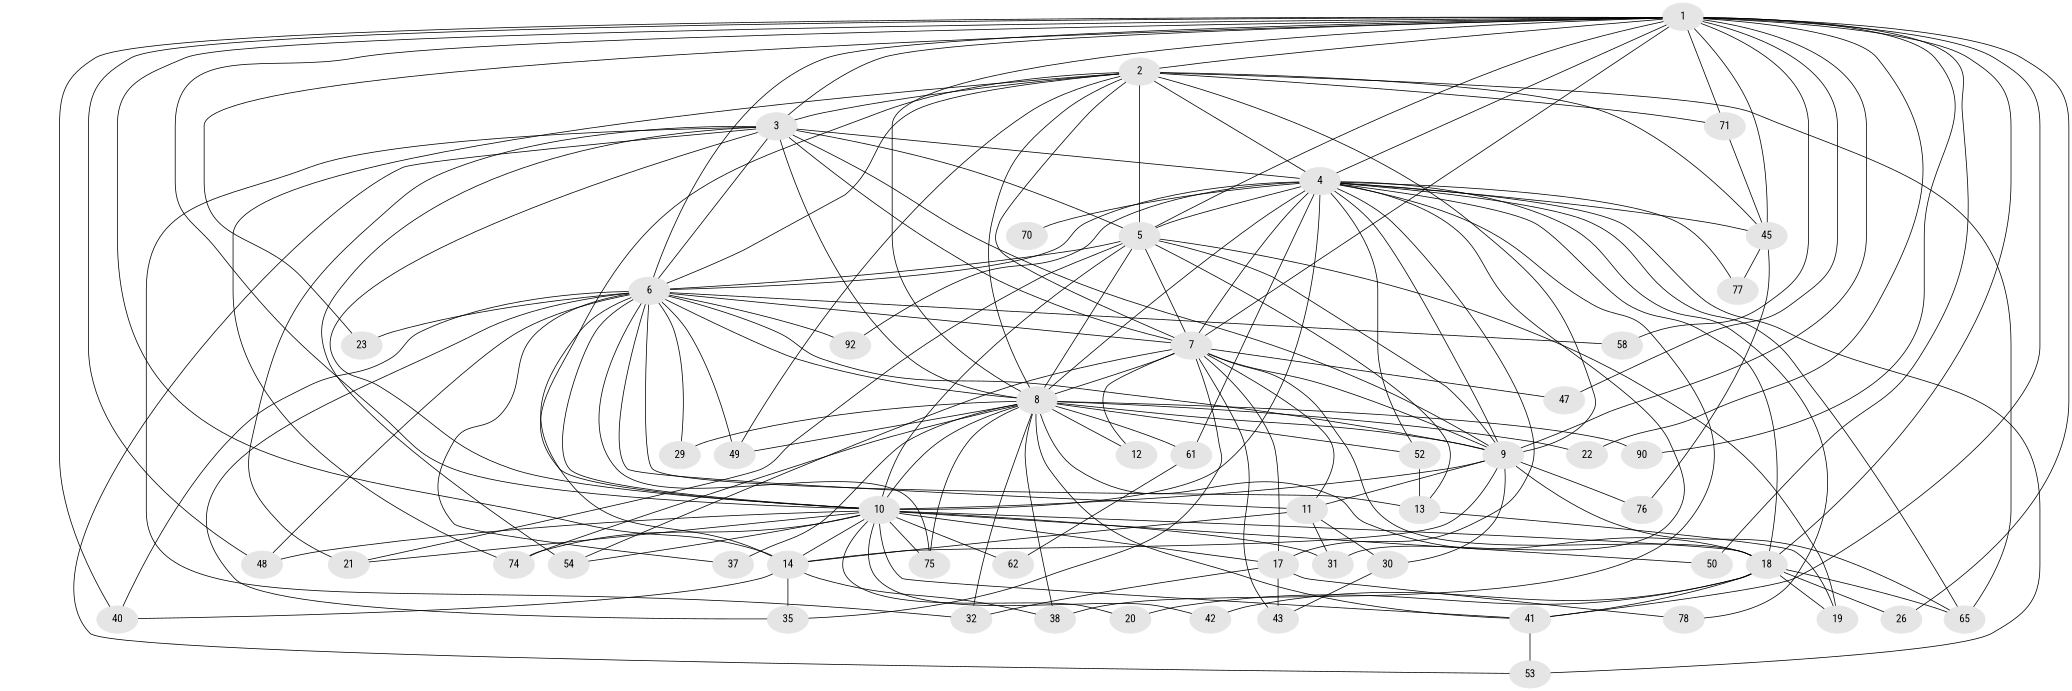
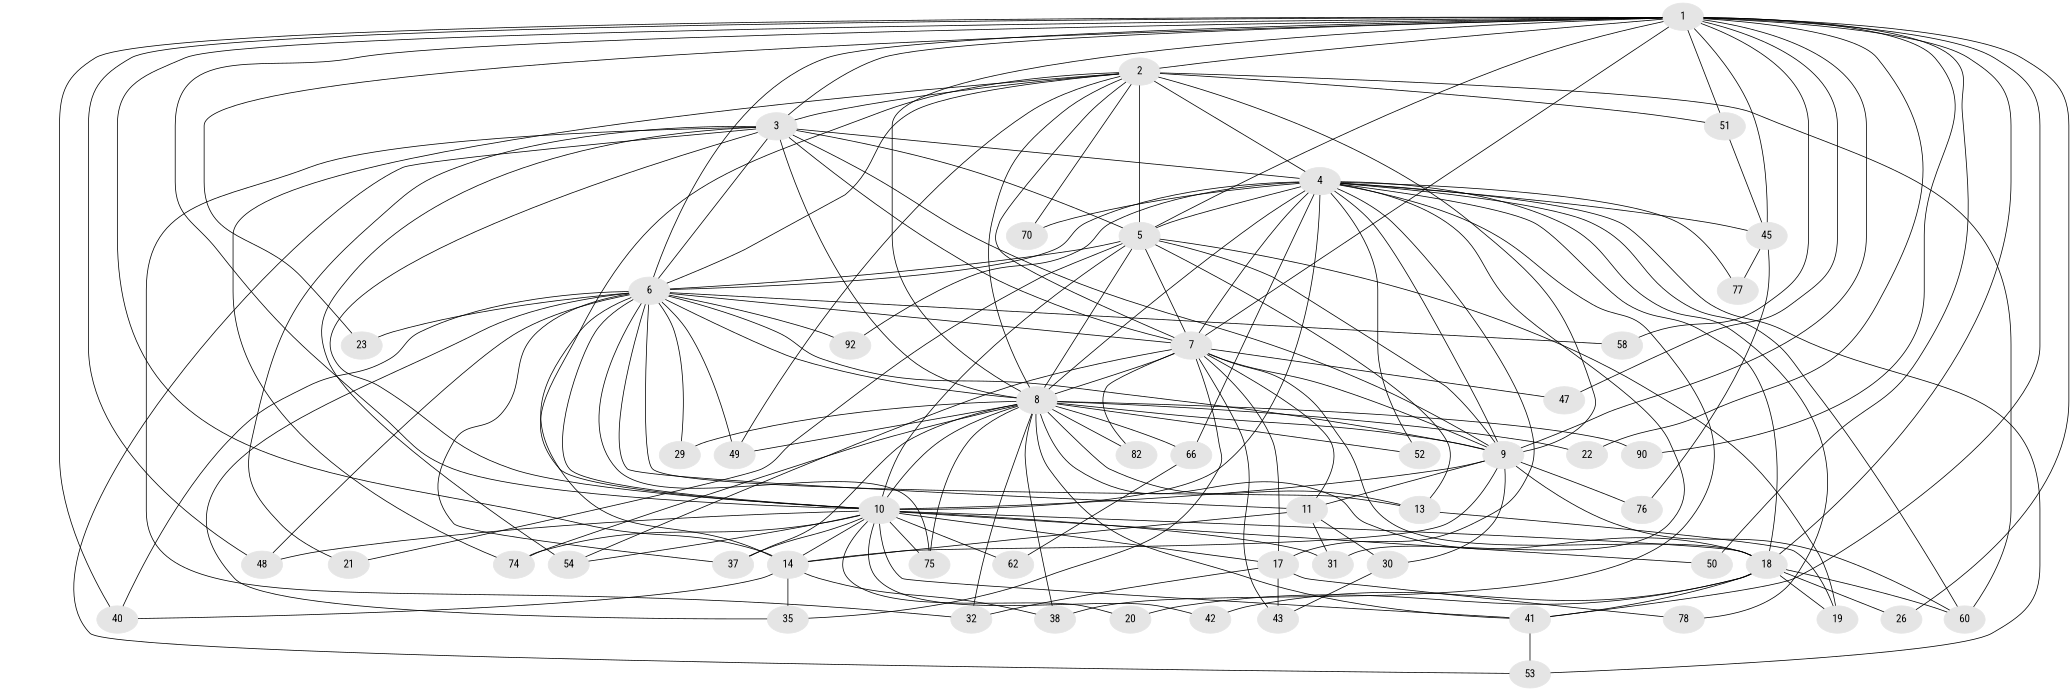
edge "2" -- "45": now "2" -- "70"
edge "1" -- "4": removed
node "71": label "71" -> "51"
node "12": label "12" -> "82"
node "61": label "61" -> "66"
edge "52" -- "13": now "8" -- "13"
edge "10" -- "21": now "10" -- "37"
node "65": label "65" -> "60"
